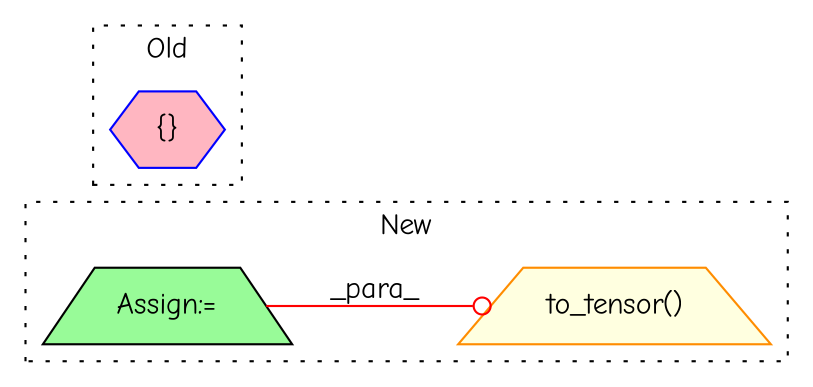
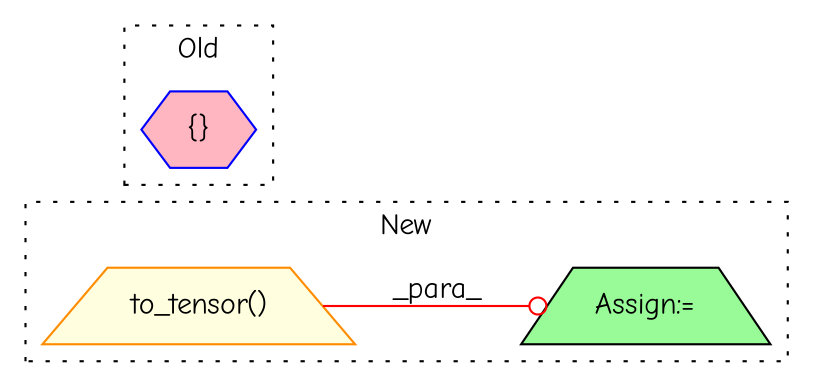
edge "Assign:=" -> "to_tensor()": reversed
